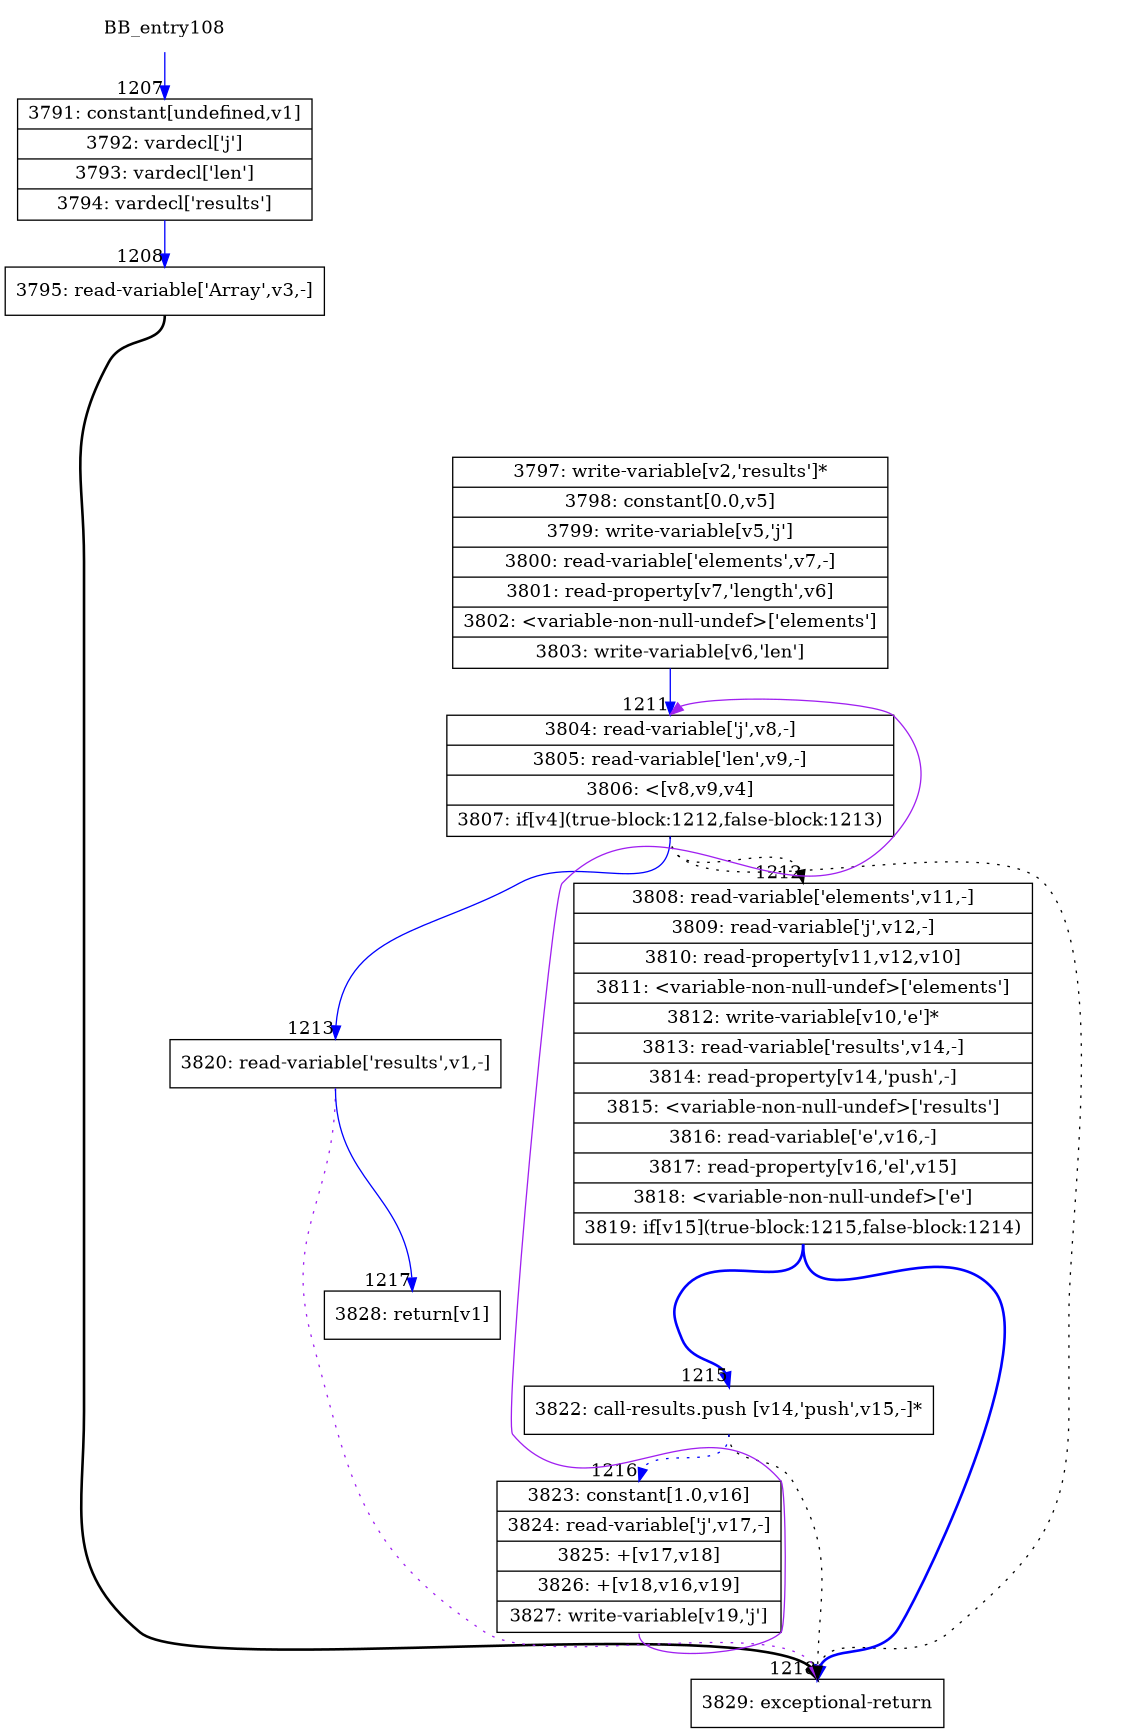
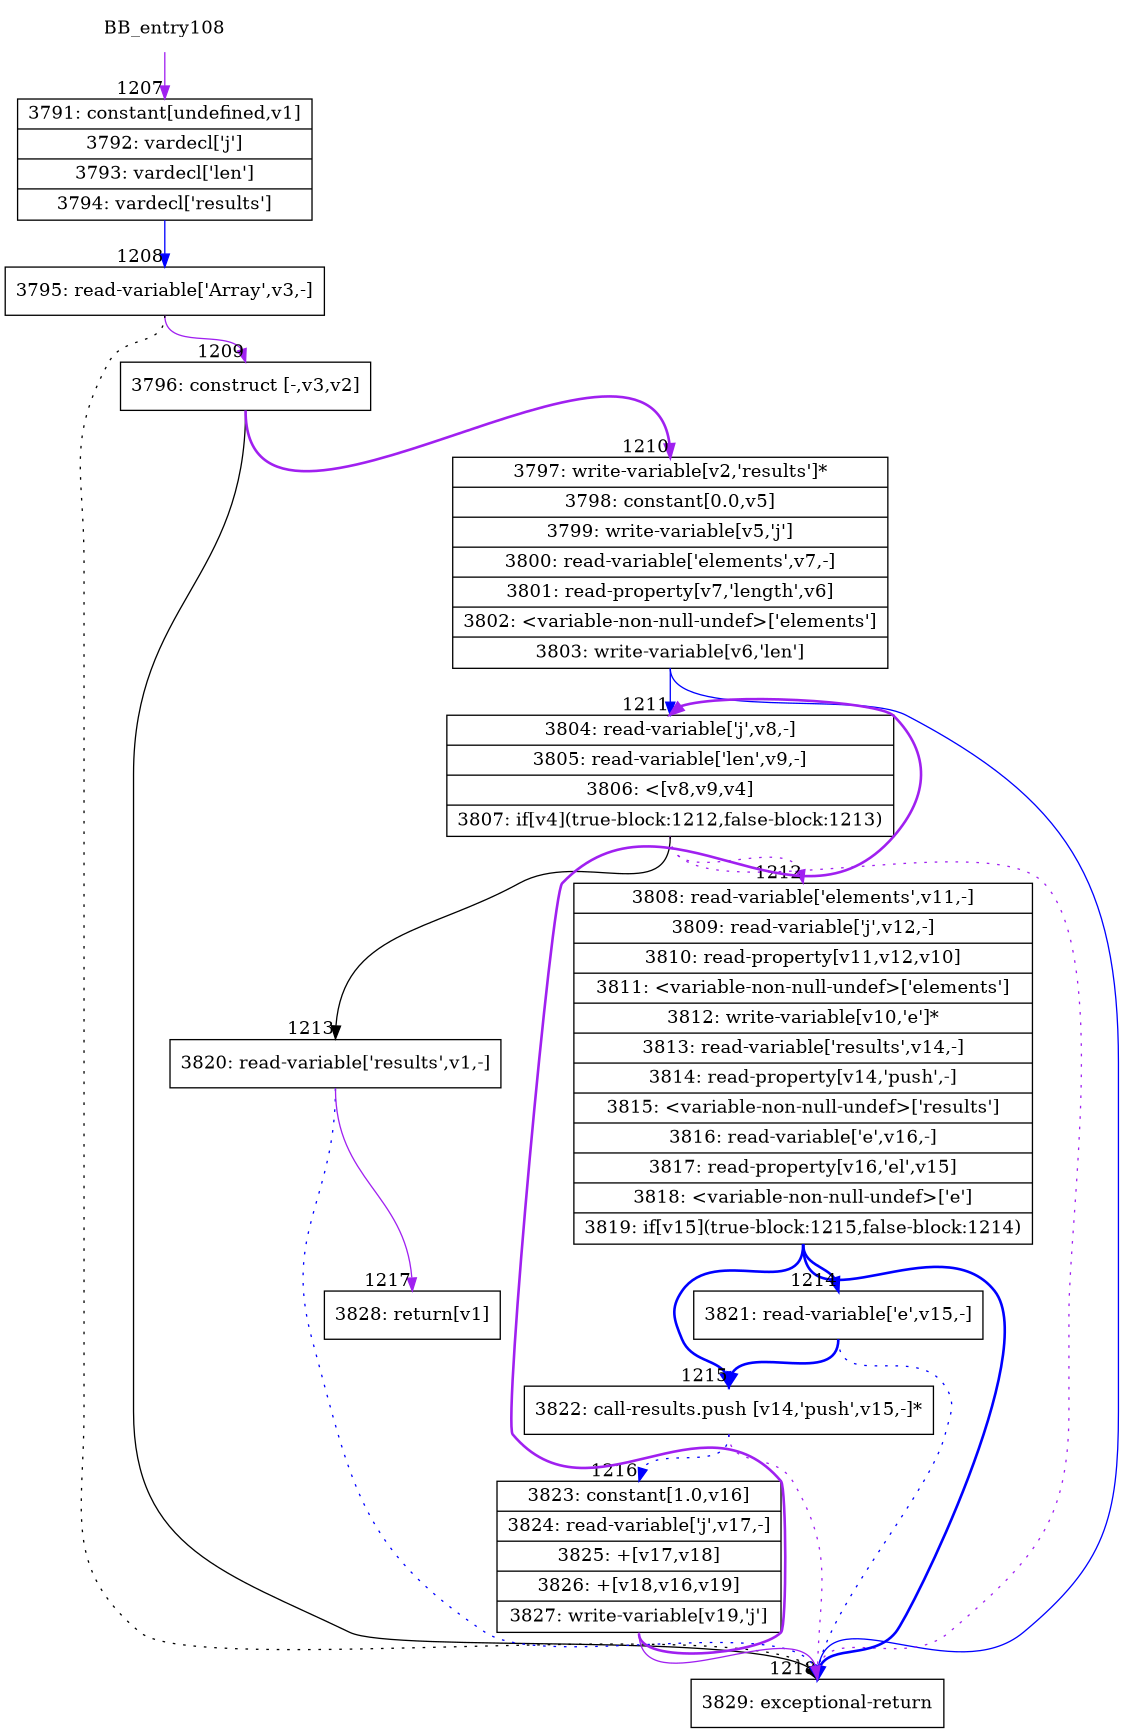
edge "BB_entry108" -> "3791: constant[undefined,v1]": color blue -> purple
node "3796: construct [-,v3,v2]": added
edge "3804: read-variable['j',v8,-]" -> "3808: read-variable['elements',v11,-]": color black -> purple
edge "3804: read-variable['j',v8,-]" -> "3820: read-variable['results',v1,-]": color blue -> black
edge "3823: constant[1.0,v16]" -> "3804: read-variable['j',v8,-]": style solid -> bold
edge "3797: write-variable[v2,'results']*" -> "3829: exceptional-return": added
edge "3804: read-variable['j',v8,-]" -> "3829: exceptional-return": color black -> purple
edge "3820: read-variable['results',v1,-]" -> "3828: return[v1]": color blue -> purple
edge "3795: read-variable['Array',v3,-]" -> "3829: exceptional-return": style bold -> dotted
node "3821: read-variable['e',v15,-]": added
edge "3822: call-results.push [v14,'push',v15,-]*" -> "3829: exceptional-return": color black -> purple
edge "3820: read-variable['results',v1,-]" -> "3829: exceptional-return": color purple -> blue
edge "3823: constant[1.0,v16]" -> "3829: exceptional-return": added
